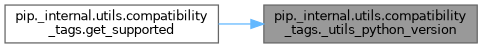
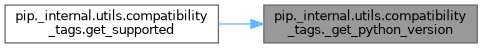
node "pip._internal.utils.compatibility _tags._utils_python_version": label "pip._internal.utils.compatibility _tags._utils_python_version" -> "pip._internal.utils.compatibility _tags._get_python_version"
